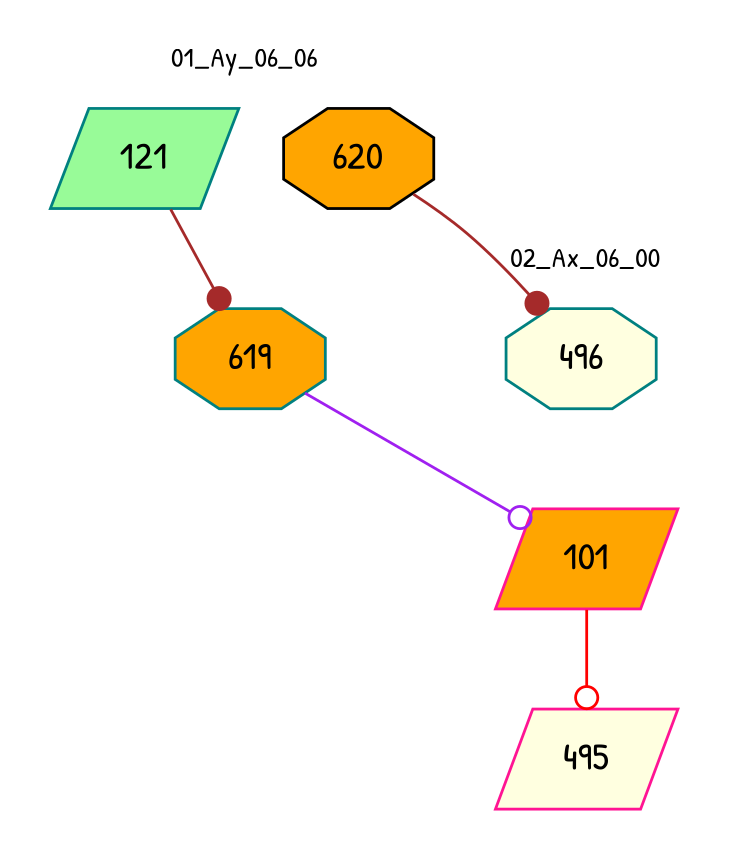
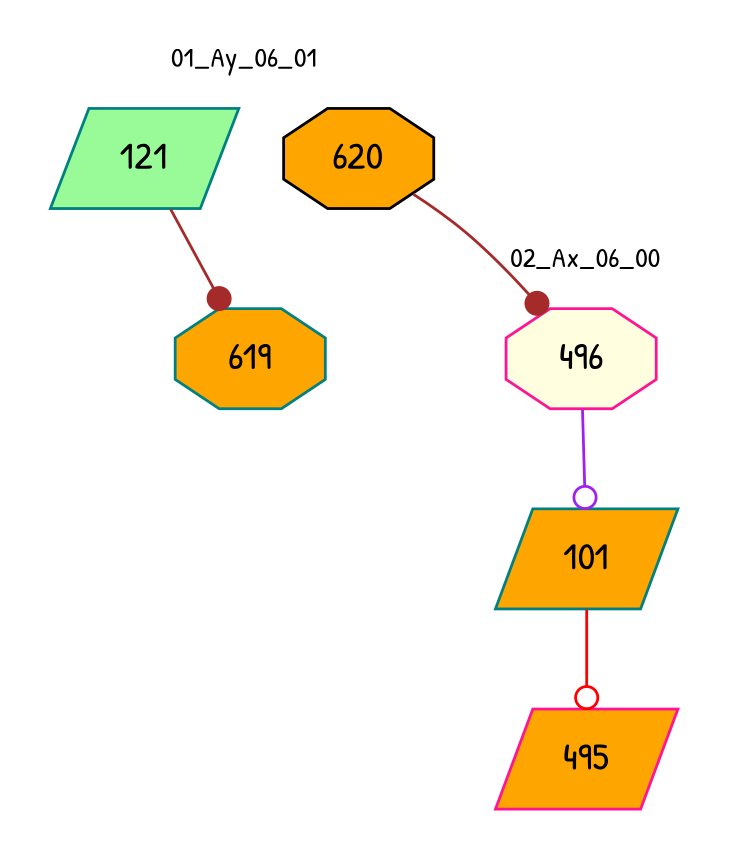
cluster "01_Ay_06_06": label "01_Ay_06_06" -> "01_Ay_06_01"
node "496": color teal -> deeppink
edge "619" -> "101": now "496" -> "101"
node "101": color deeppink -> teal
node "495": fillcolor lightyellow -> orange
